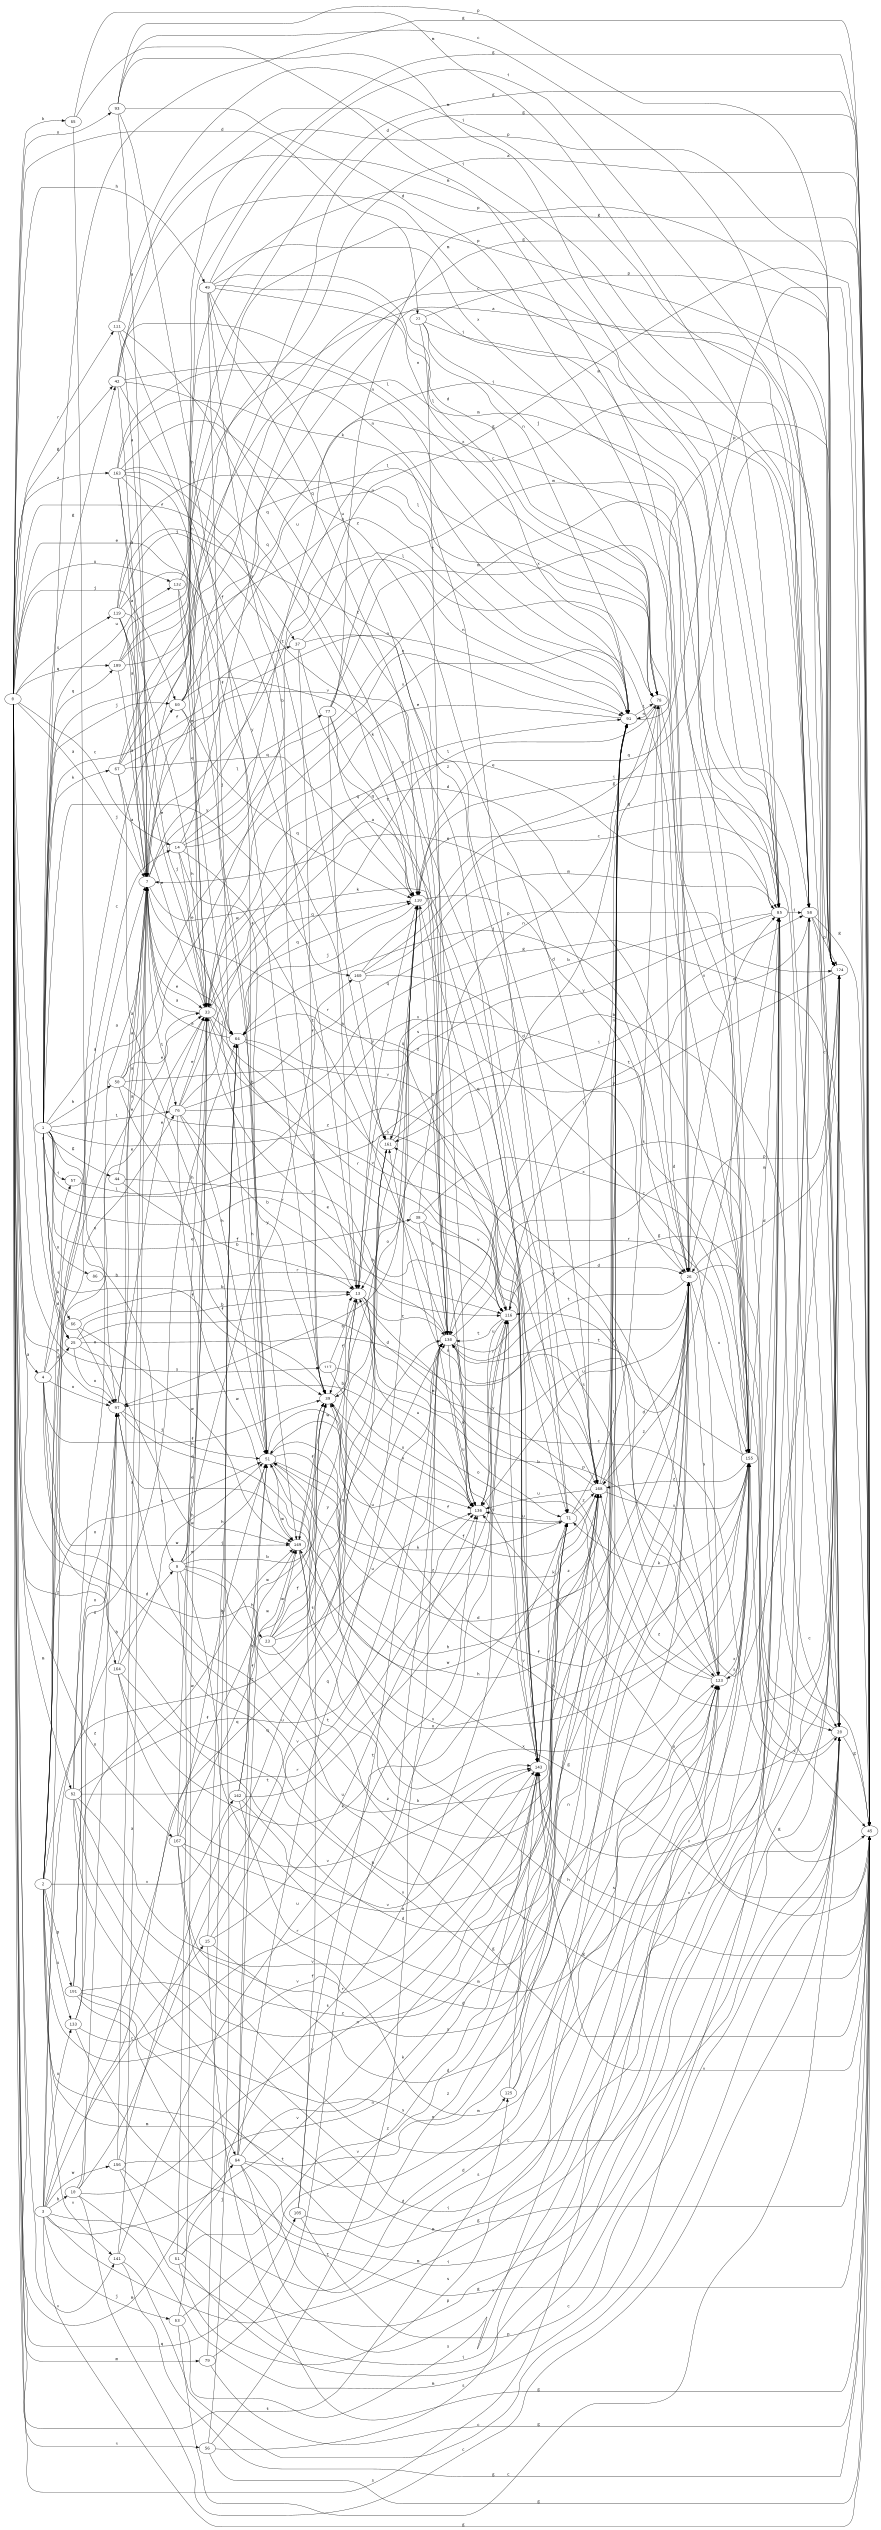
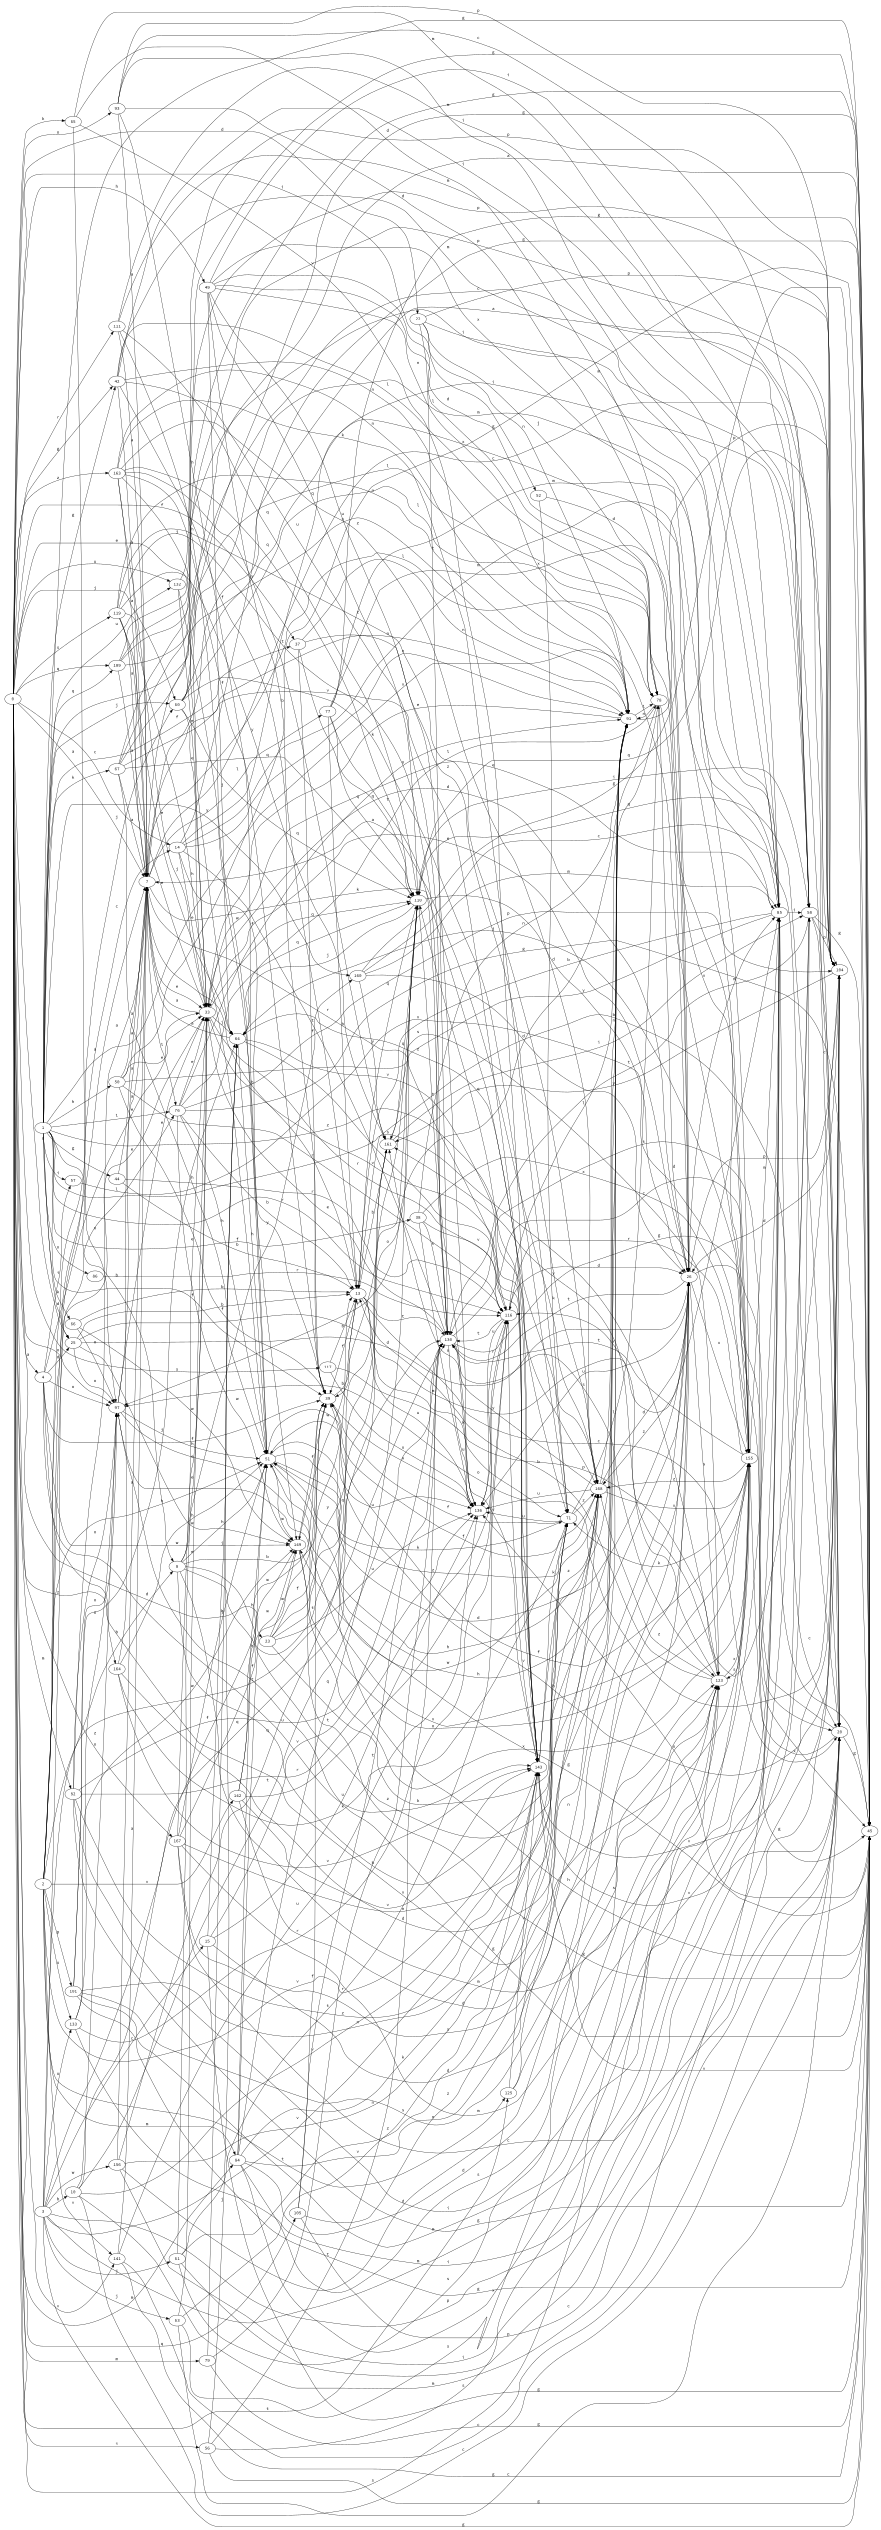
node "52": added
node "124": label "124" -> "104"
edge "161" -> "13": reversed
edge "82" -> "143": now "65" -> "143"
edge "3" -> "61": added, label "j"
